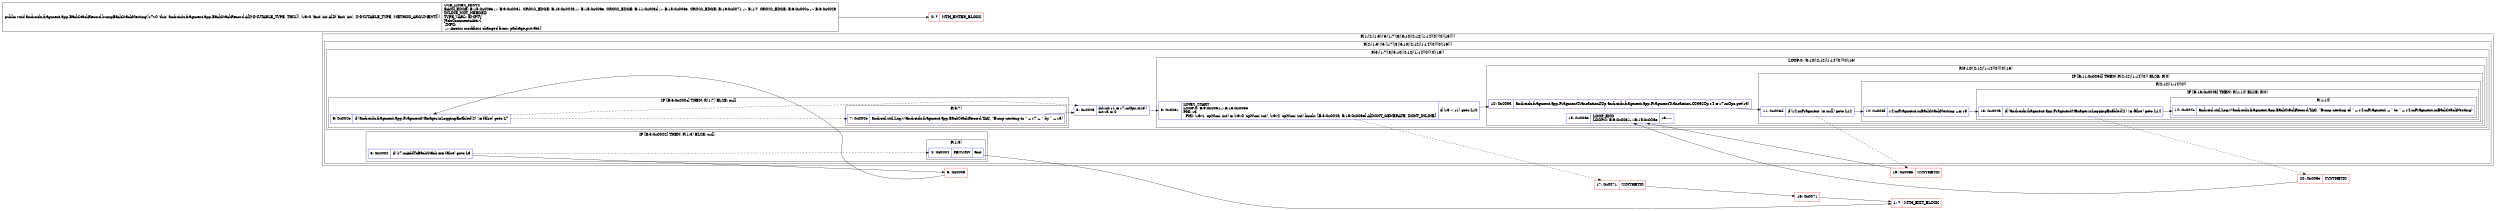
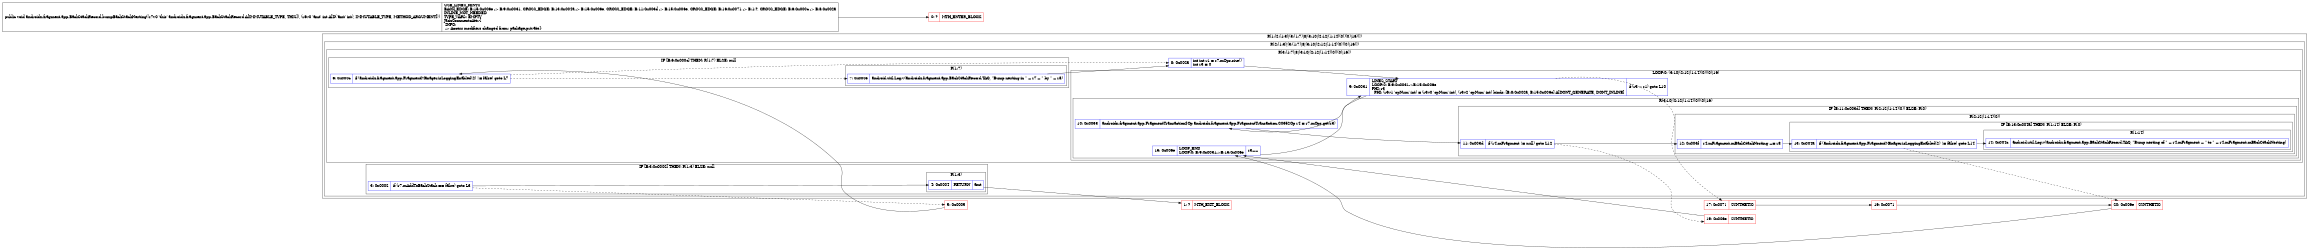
cluster "R(5:7)": label "R(5:7)" -> "R(1:7)"
edge "15: 0x006e" -> "9: 0x0031": added
edge "3: 0x0002" -> "4: 0x0004": style dashed -> solid
edge "3: 0x0002" -> "5: 0x0005": style solid -> dashed
edge "16: 0x0071" -> "1: ?": now "16: 0x0071" -> "20: 0x006e"
